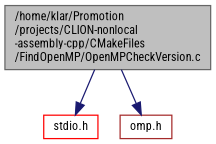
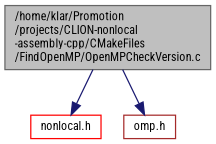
node "stdio.h": label "stdio.h" -> "nonlocal.h"
